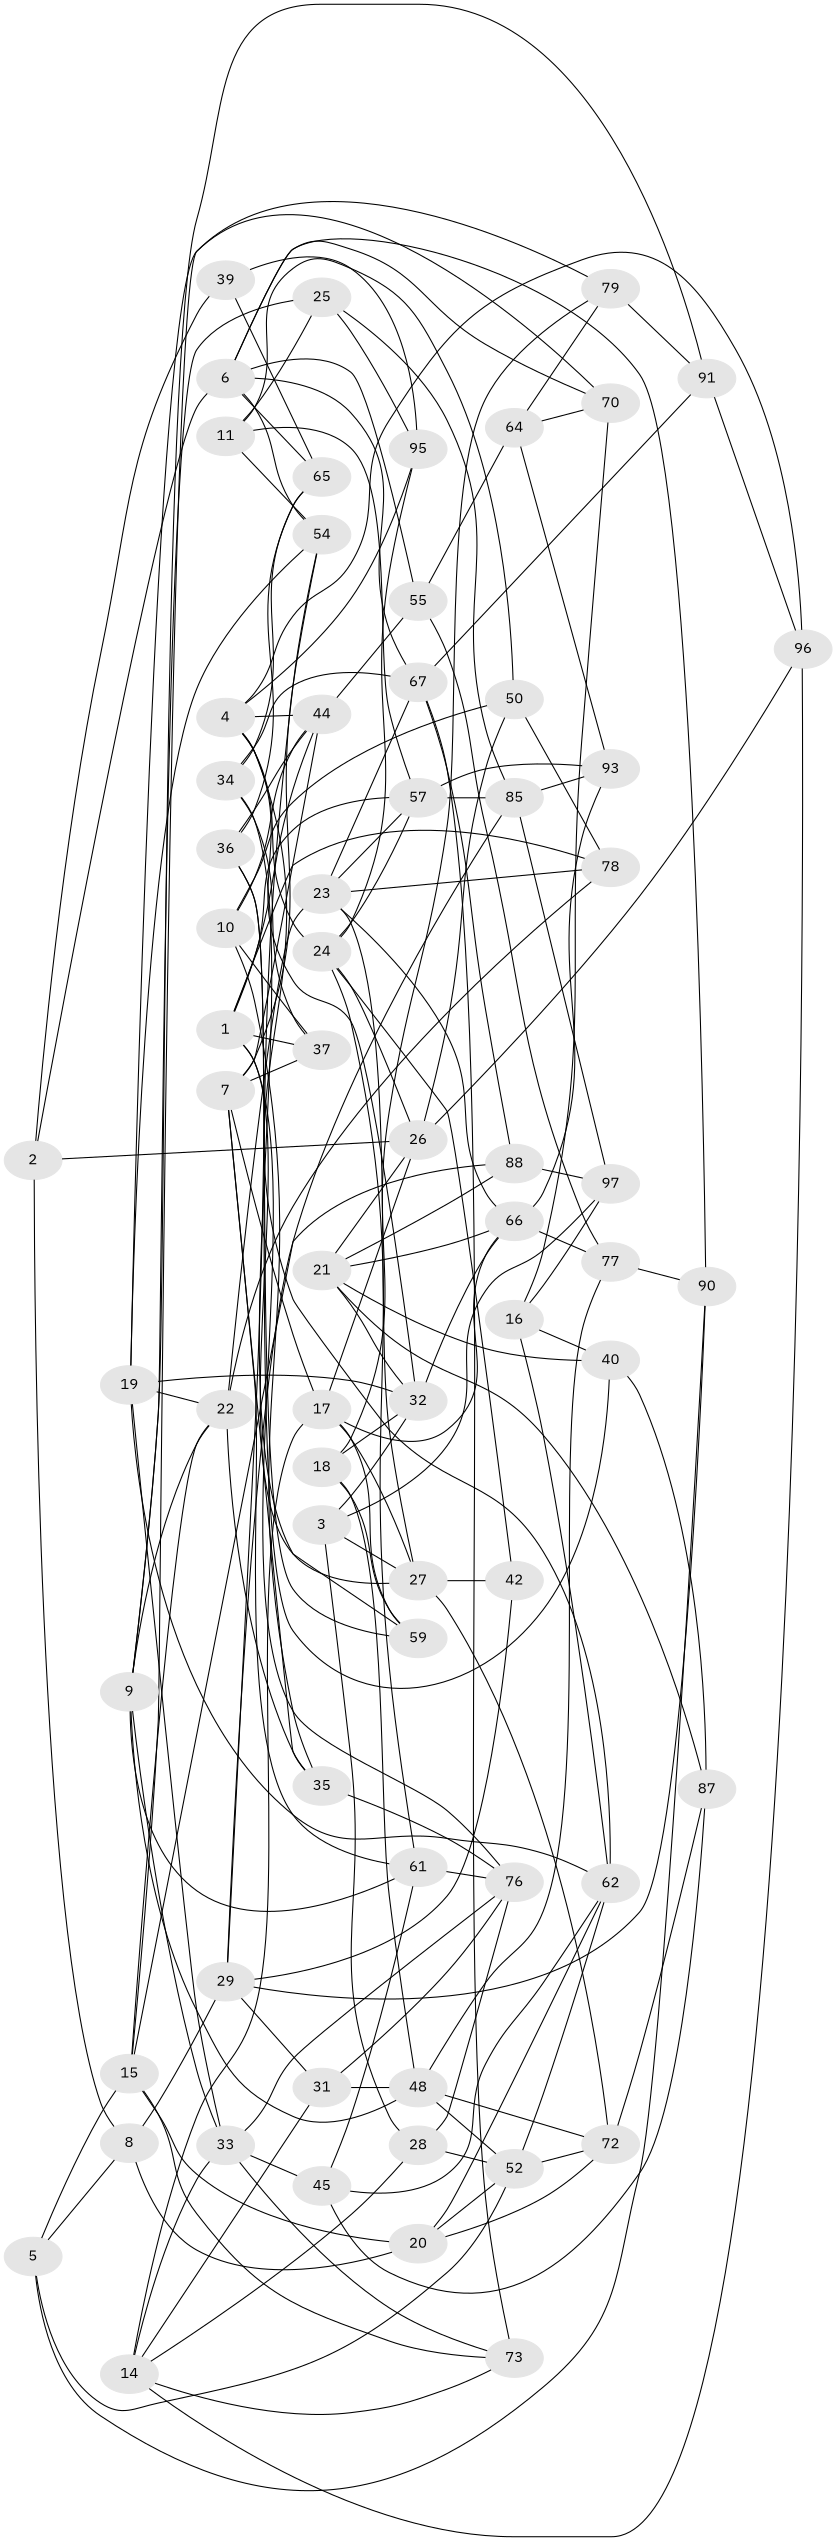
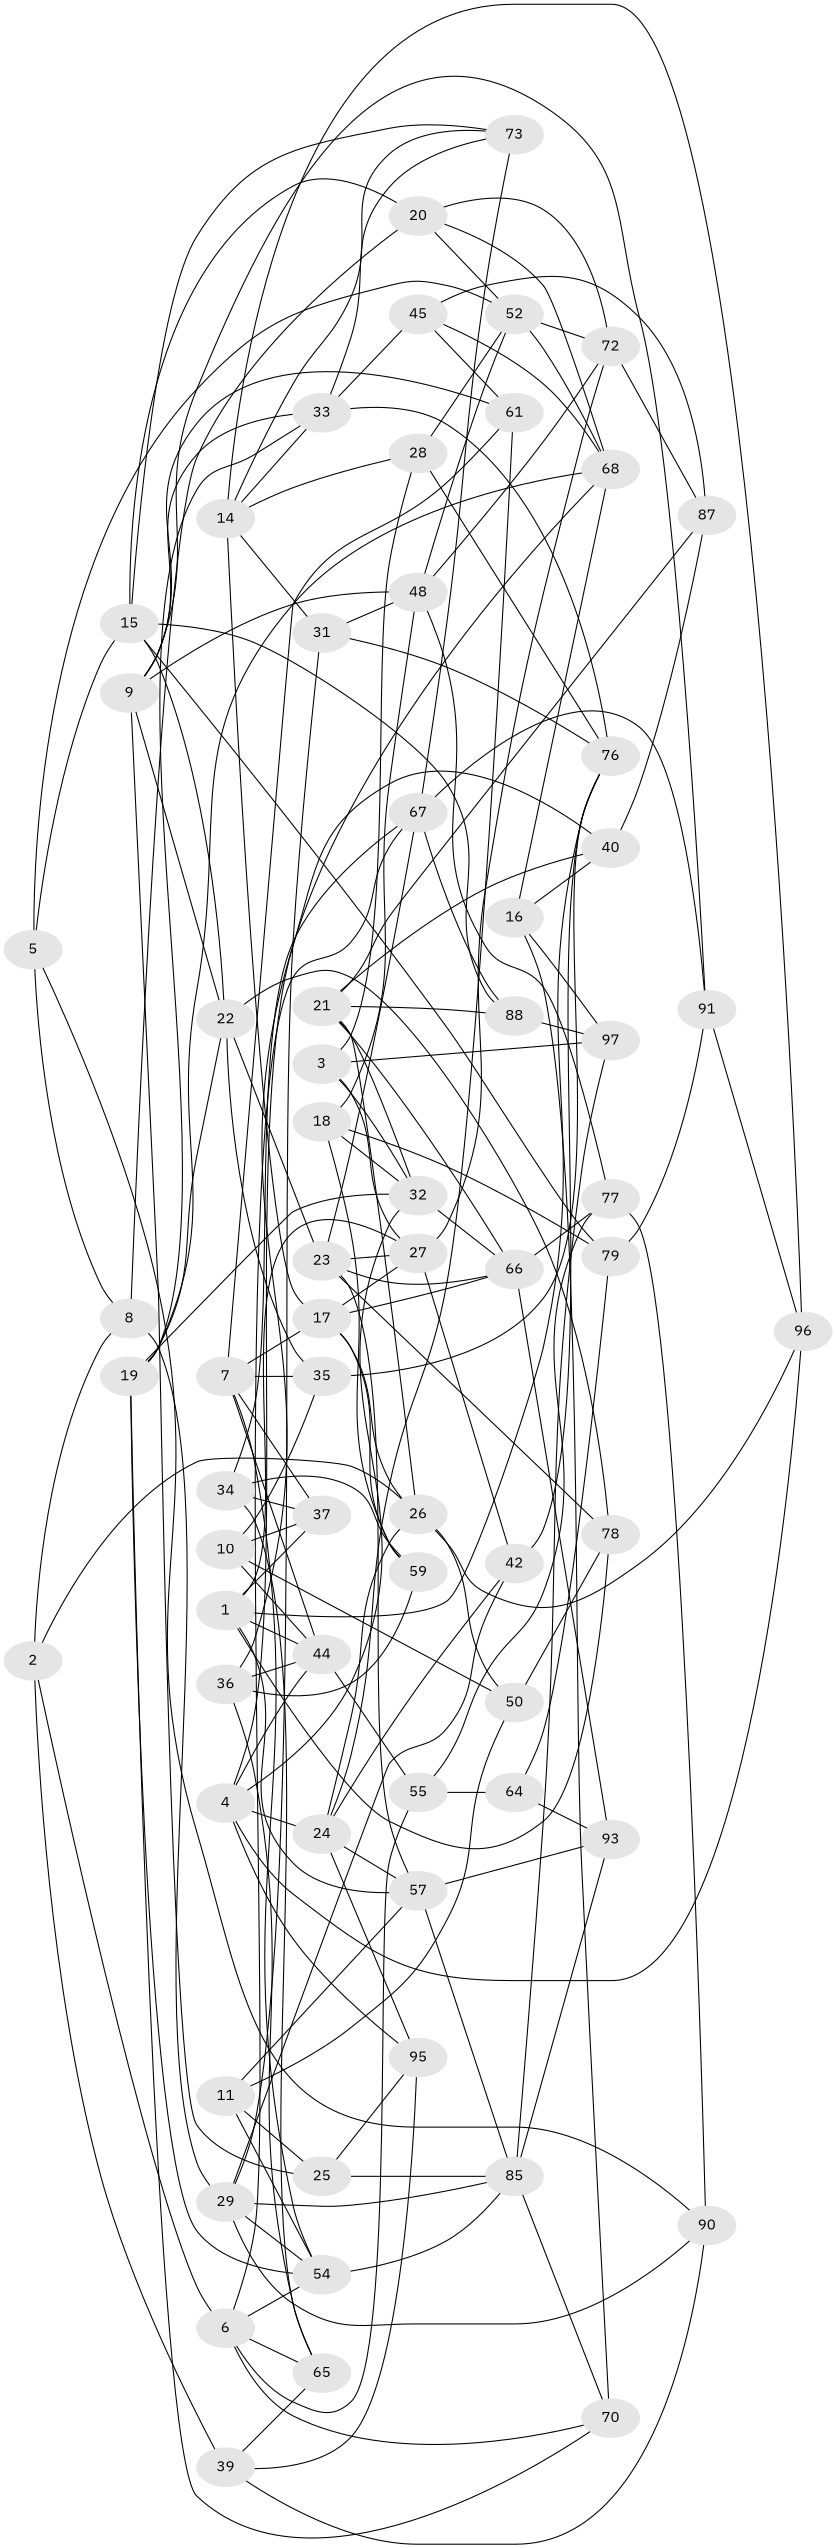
edge "70" -- "64": now "70" -- "85"
edge "6" -- "90": now "39" -- "90"
edge "61" -- "76": now "42" -- "76"
node "62": label "62" -> "68"
edge "85" -- "54": added
